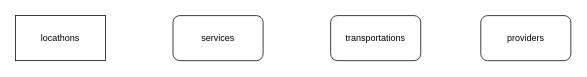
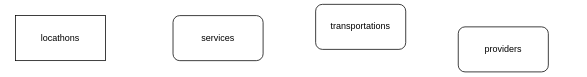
node "transportations": moved (375, 38) -> (360, 27)
node "providers": moved (525, 38) -> (503, 49)
